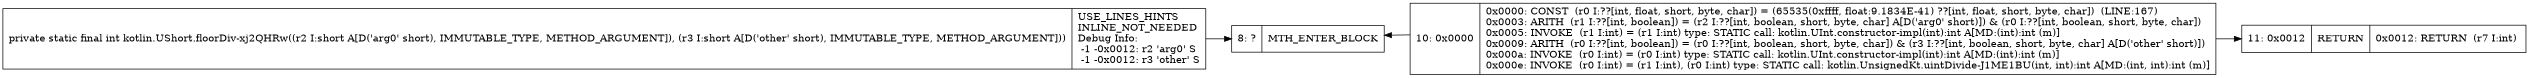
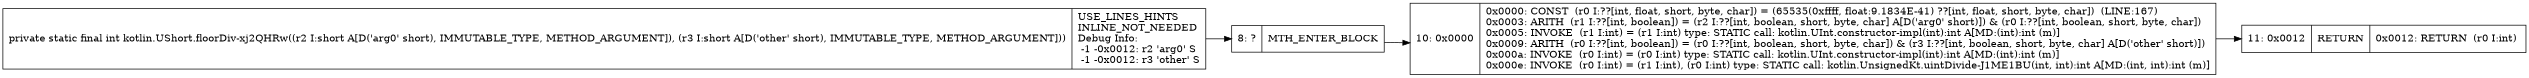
edge "10: 0x0000" -> "8: ?": reversed
node "11: 0x0012": text "0x0012: RETURN  (r7 I:int)" -> "0x0012: RETURN  (r0 I:int)"
